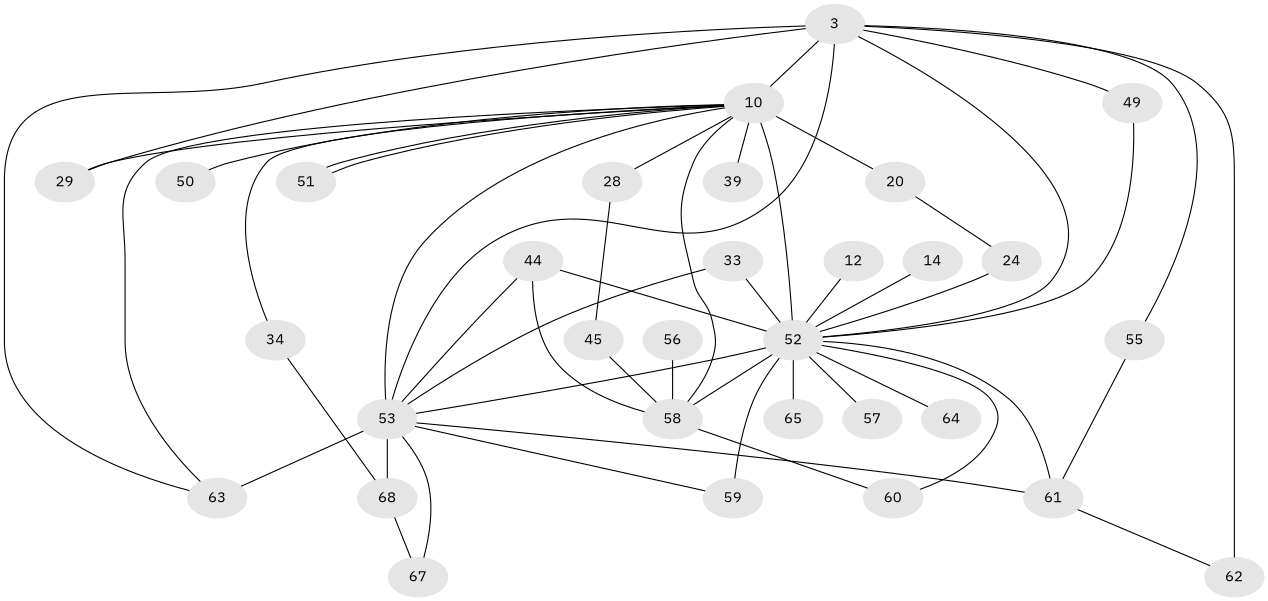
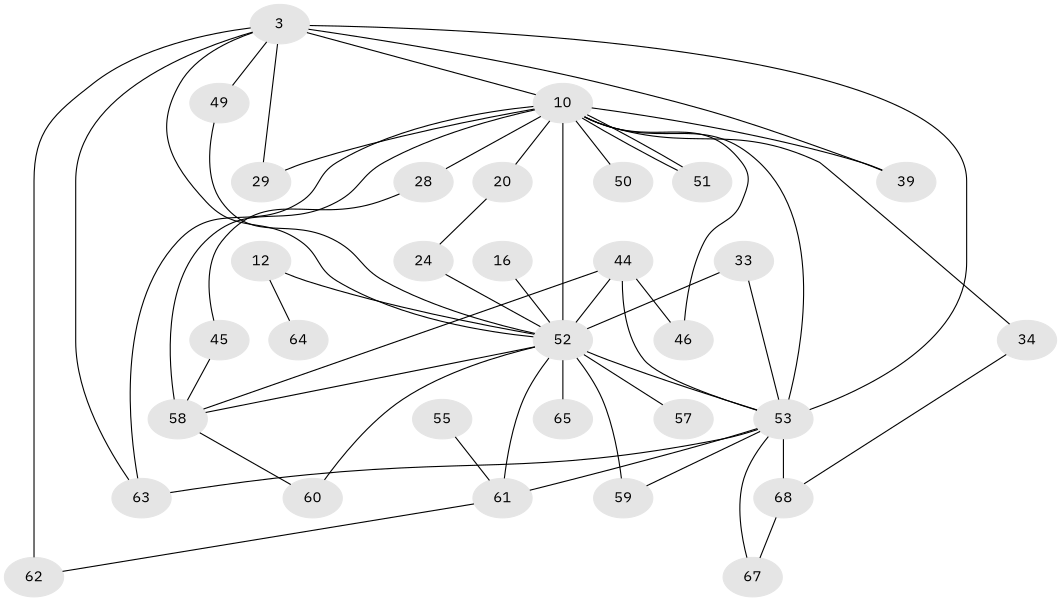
edge "3" -- "55": now "3" -- "39"
node "14": label "14" -> "16"
node "56": removed
node "46": added
edge "52" -- "64": now "12" -- "64"
